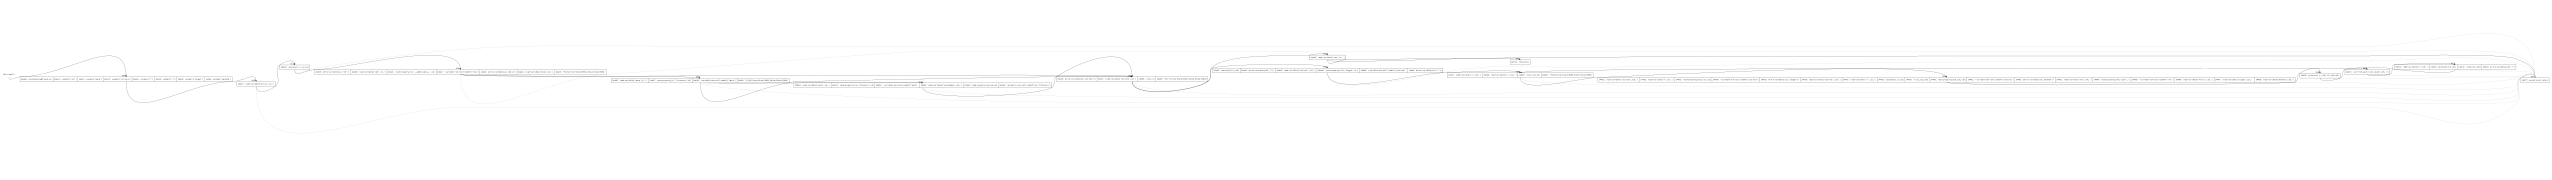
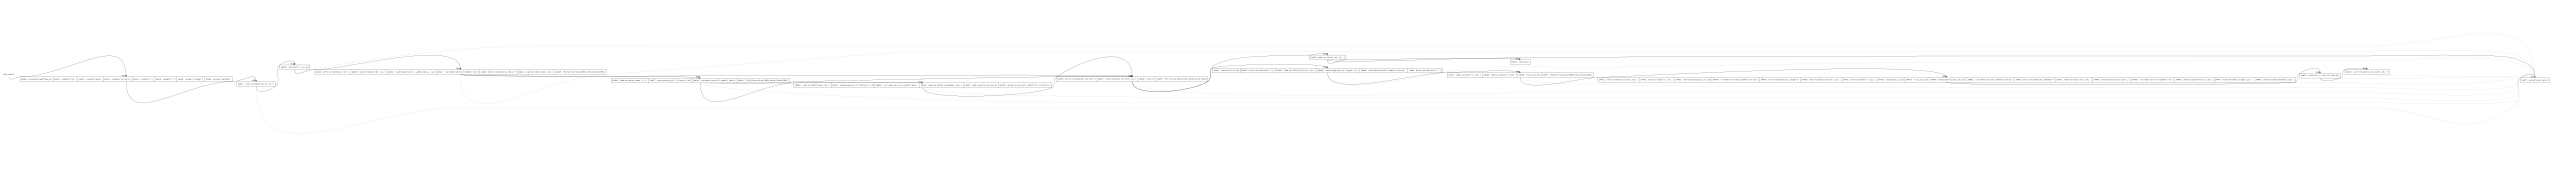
node "24472: read-variable['i',v30,-]": removed
